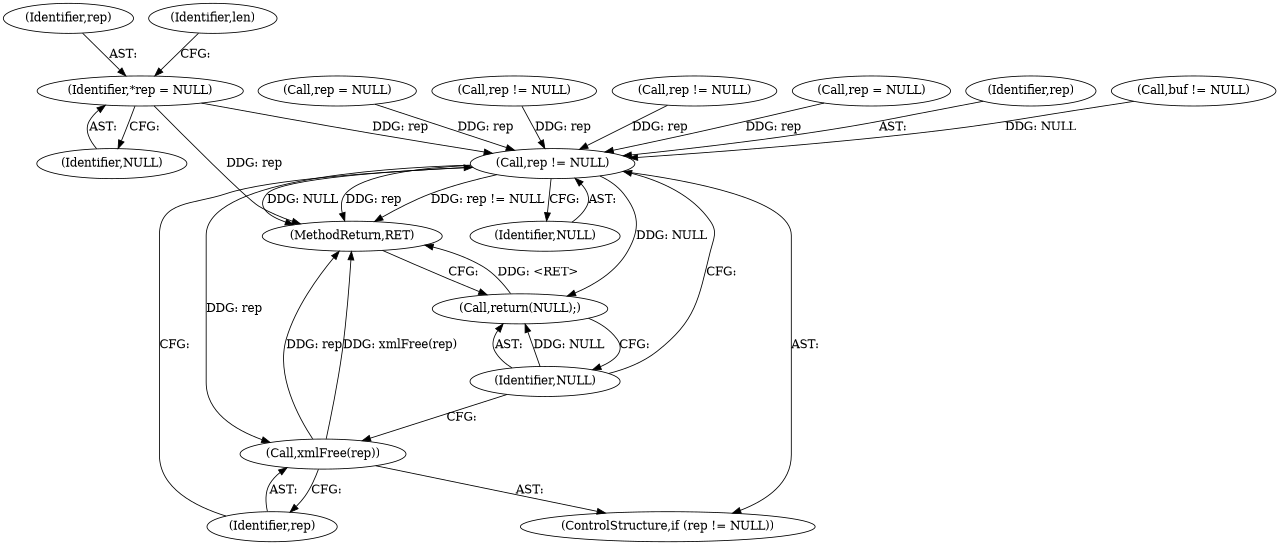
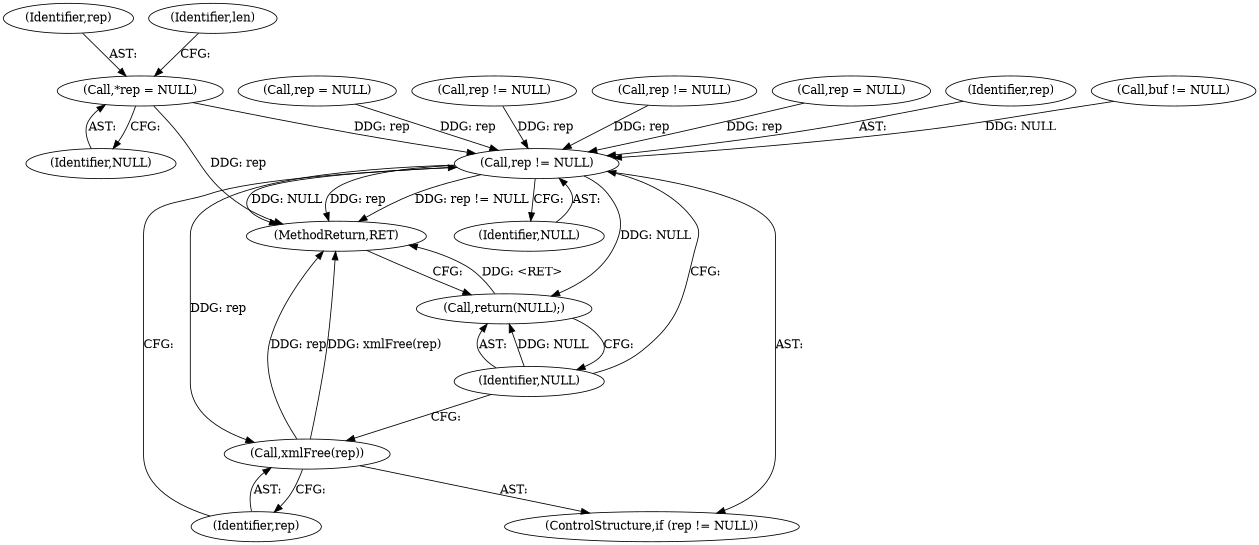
node "(Identifier,*rep = NULL)": label "(Identifier,*rep = NULL)" -> "(Call,*rep = NULL)"
